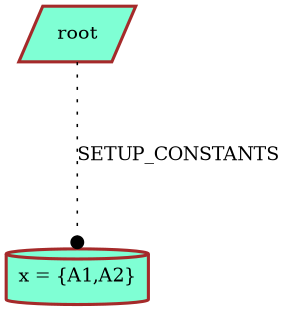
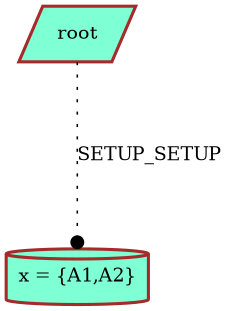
edge "root" -> "x = {A1,A2}": label "SETUP_CONSTANTS" -> "SETUP_SETUP"
